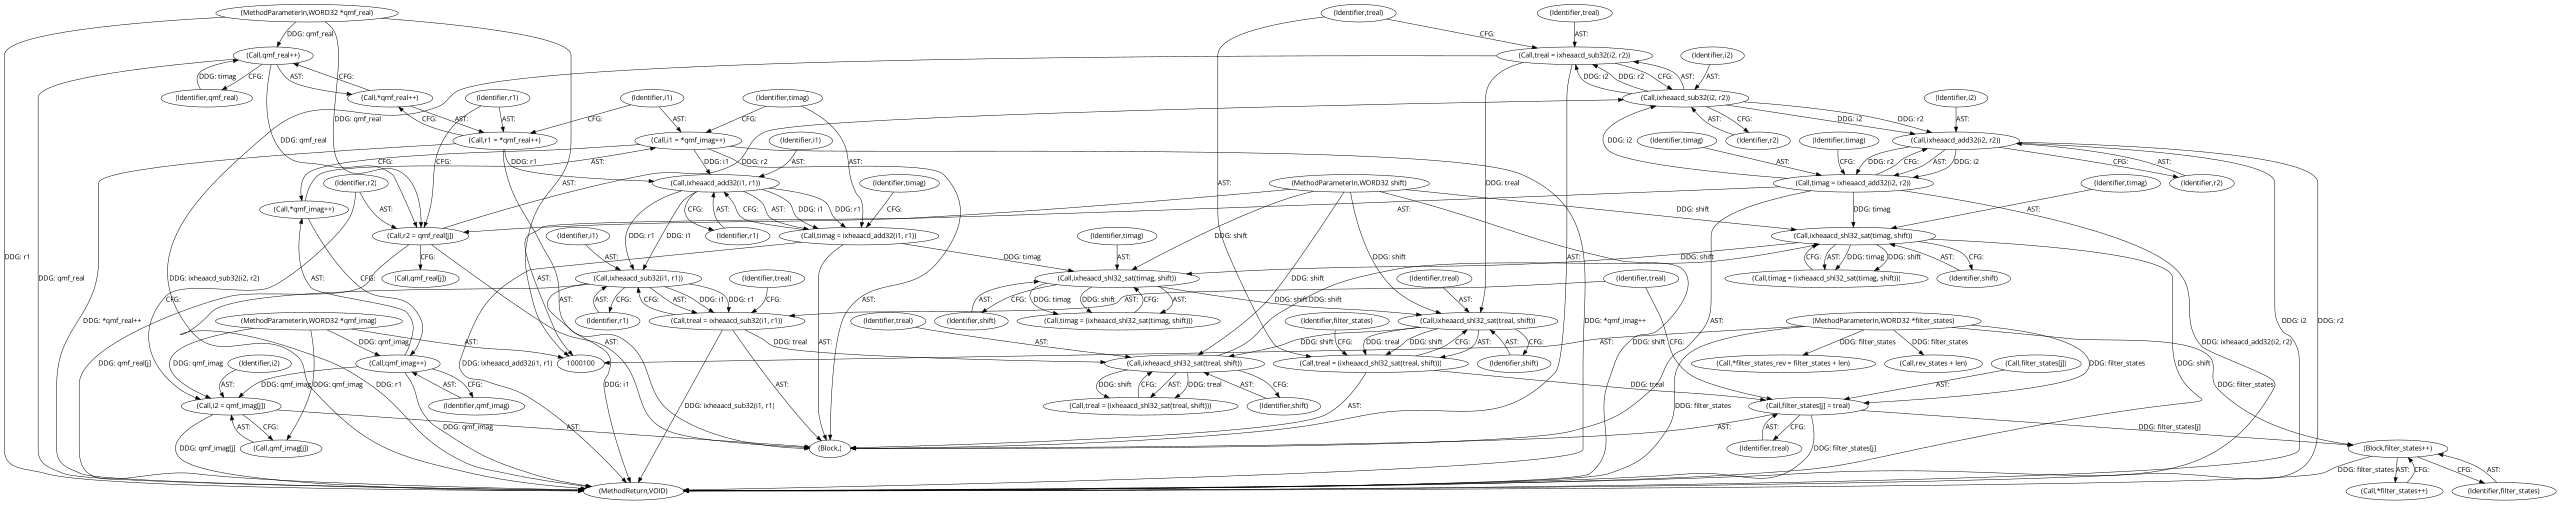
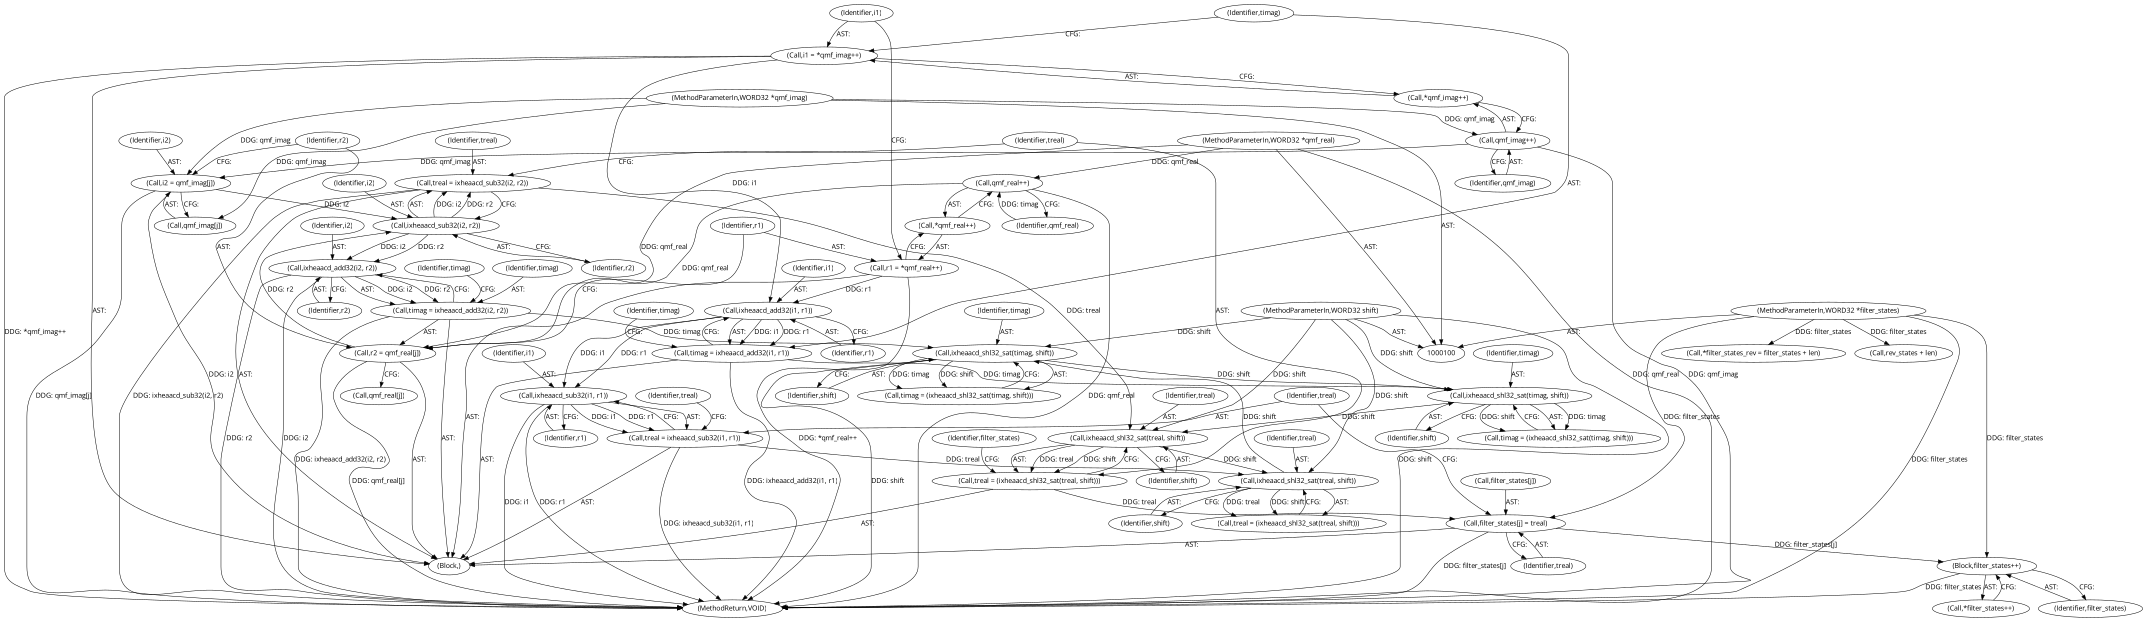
edge "(Call,timag = ixheaacd_add32(i2, r2))" -> "(Call,ixheaacd_sub32(i2, r2))": now "(Call,i2 = qmf_imag[j])" -> "(Call,ixheaacd_sub32(i2, r2))"
edge "(MethodParameterIn,WORD32 *qmf_real)" -> "(MethodReturn,VOID)": label "DDG: r1" -> "DDG: qmf_real"
edge "(Call,i2 = qmf_imag[j])" -> "(Block,)": label "AST: " -> "DDG: i2"
